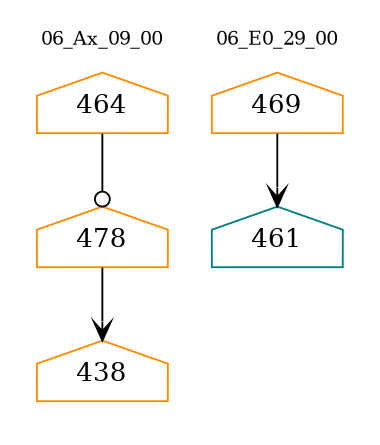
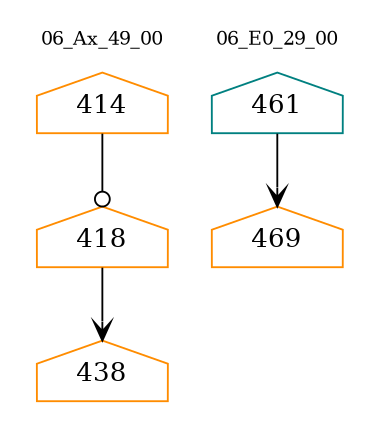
cluster "06_Ax_09_00": label "06_Ax_09_00" -> "06_Ax_49_00"
node "464": label "464" -> "414"
edge "469" -> "461": reversed
node "478": label "478" -> "418"
